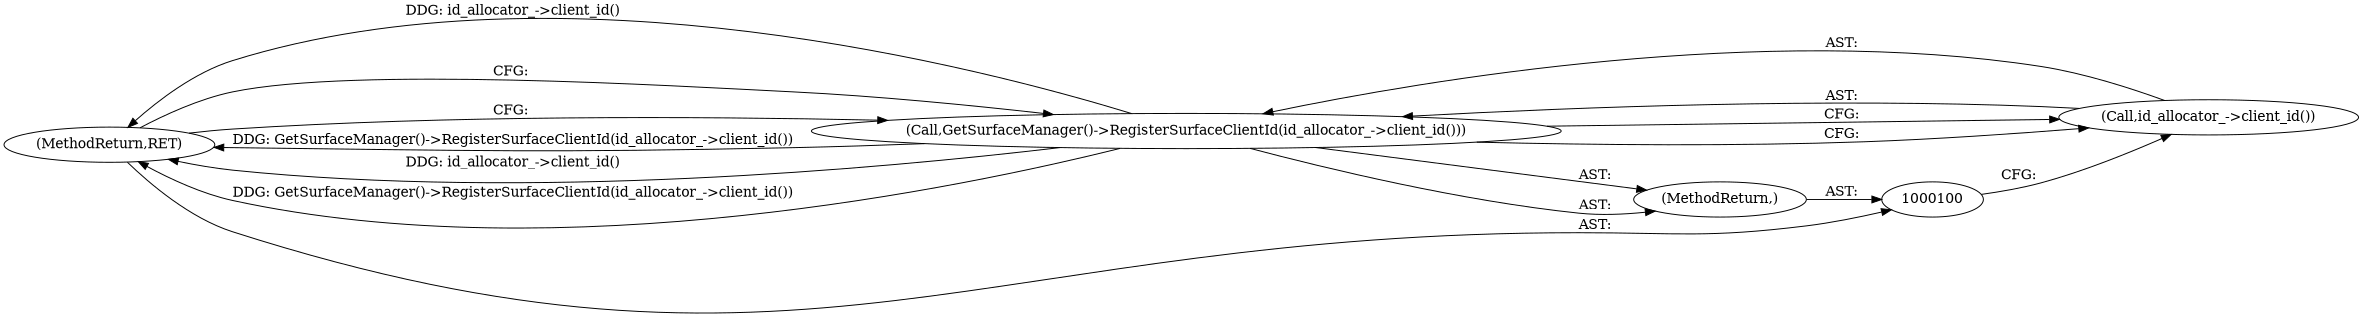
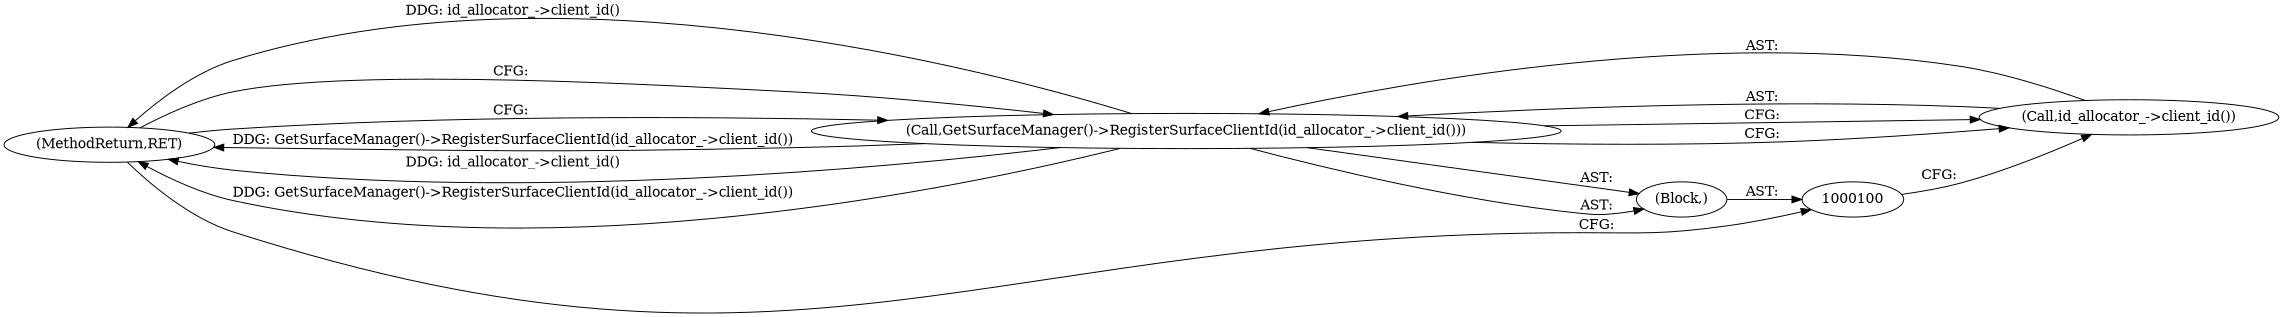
node "(MethodReturn,)": label "(MethodReturn,)" -> "(Block,)"
edge "(MethodReturn,RET)" -> "1000100": label "AST: " -> "CFG: "
